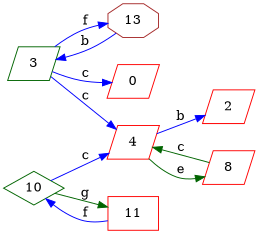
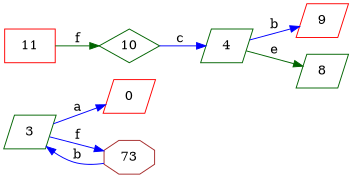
node "13": label "13" -> "73"
edge "3" -> "0": label "c" -> "a"
edge "3" -> "4": removed, label "c"
node "2": label "2" -> "9"
node "4": color red -> darkgreen
edge "8" -> "4": removed, label "c"
node "8": color red -> darkgreen
edge "10" -> "11": removed, label "g"
edge "11" -> "10": color blue -> darkgreen
